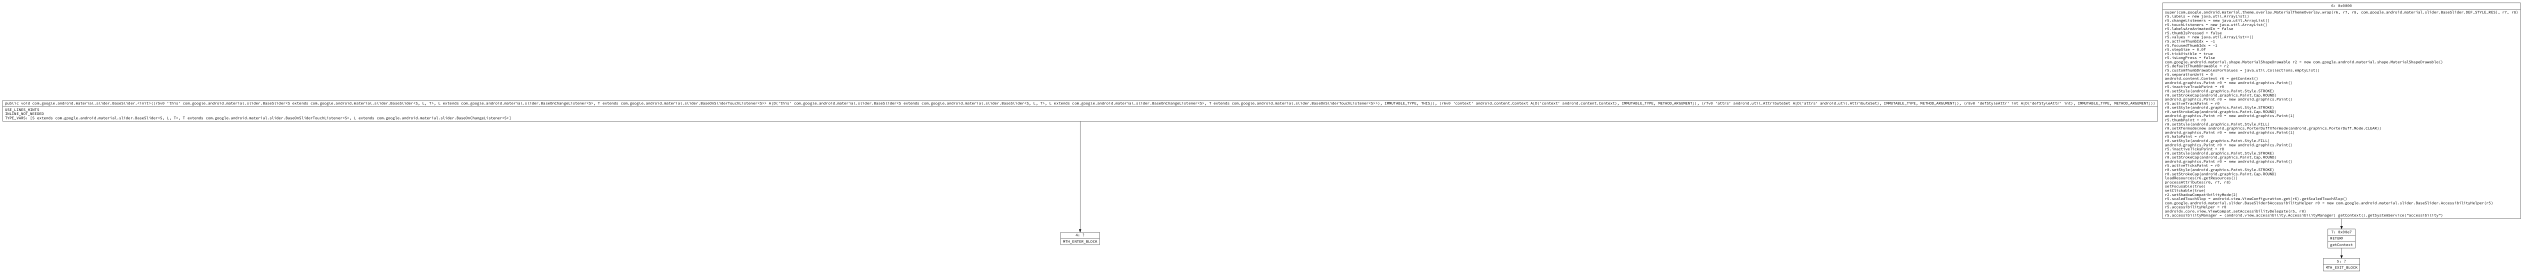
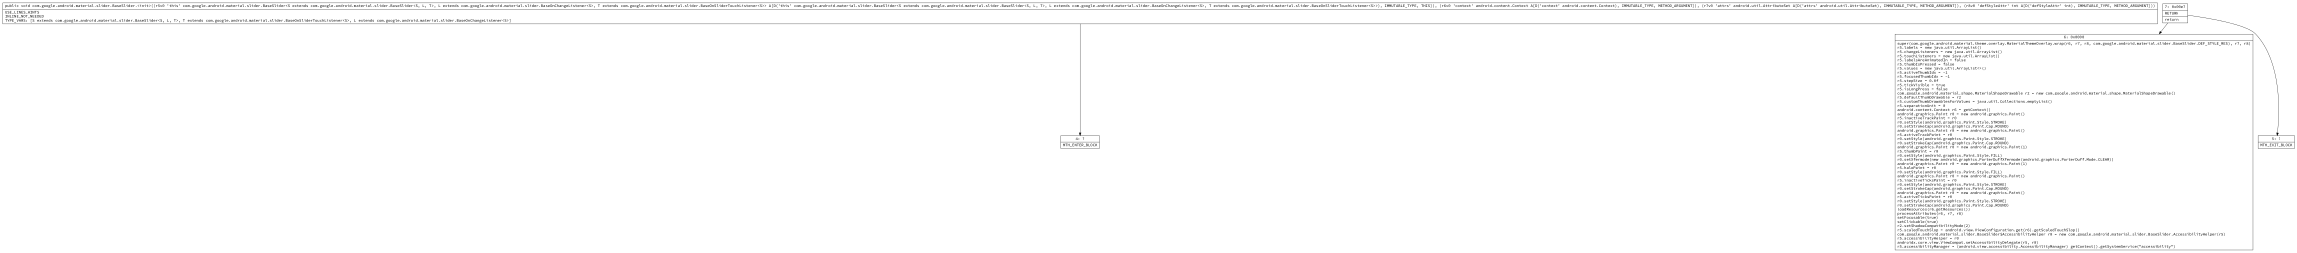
edge "6: 0x0000" -> "7: 0x00e7": reversed
node "7: 0x00e7": text "getContext" -> "return"
